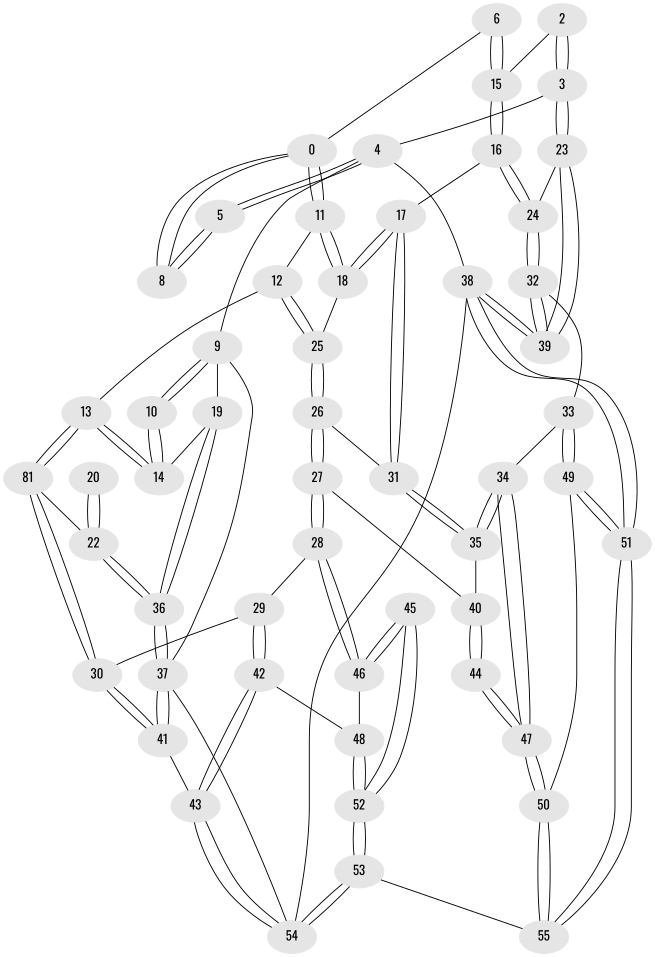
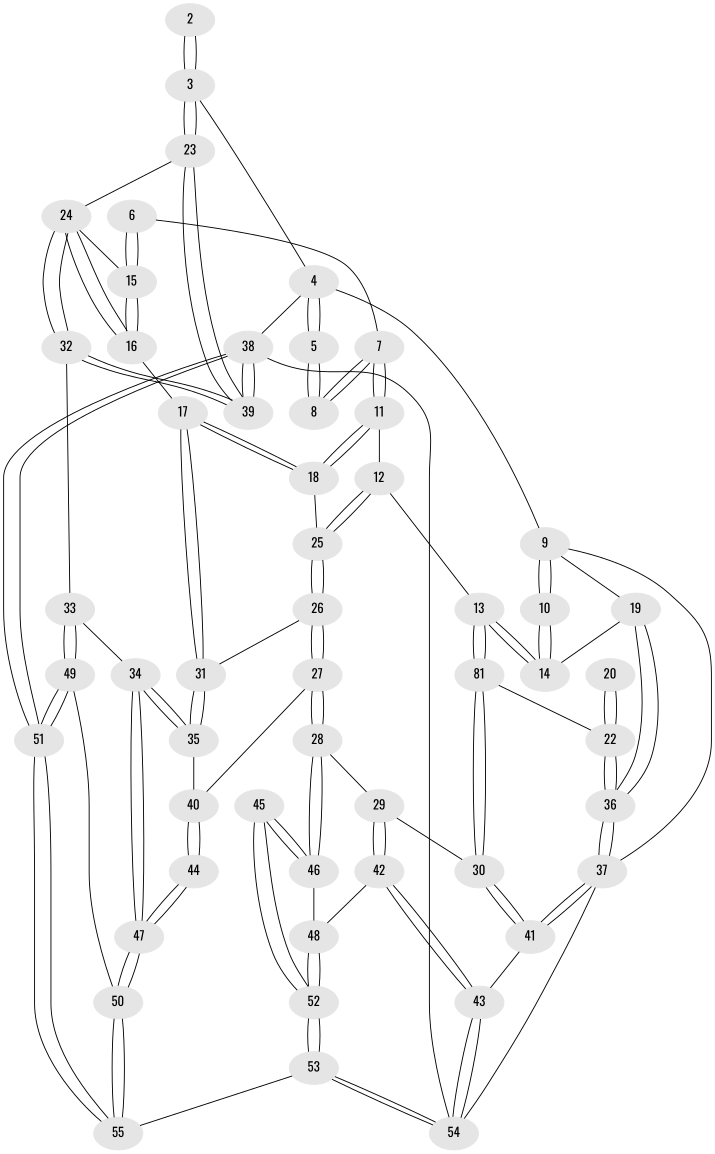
edge "2" -- "15": now "24" -- "15"
node "0": label "0" -> "7"
